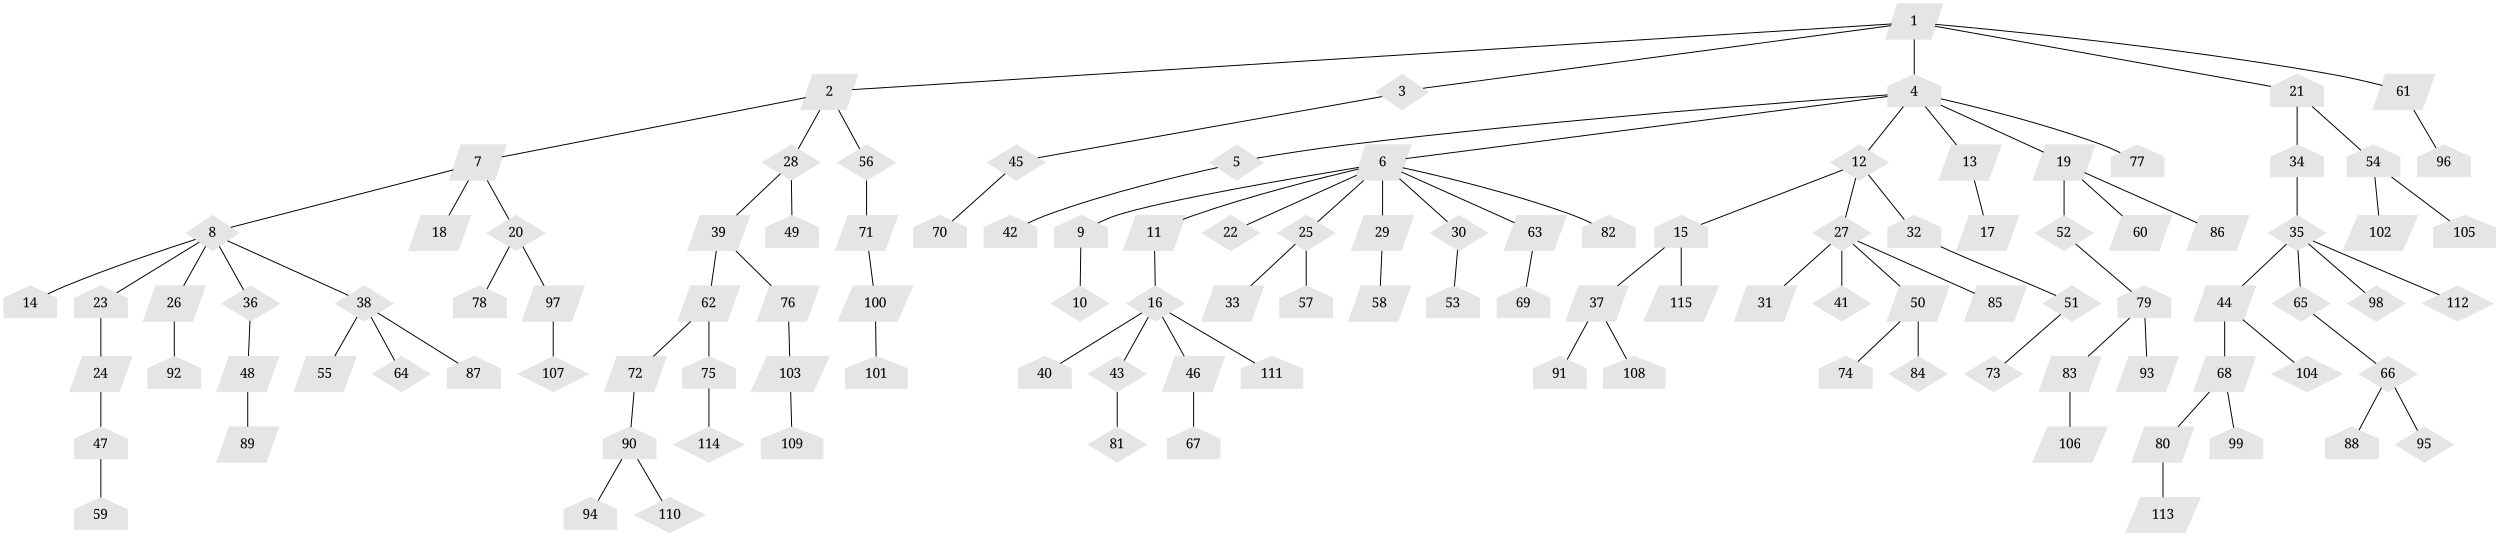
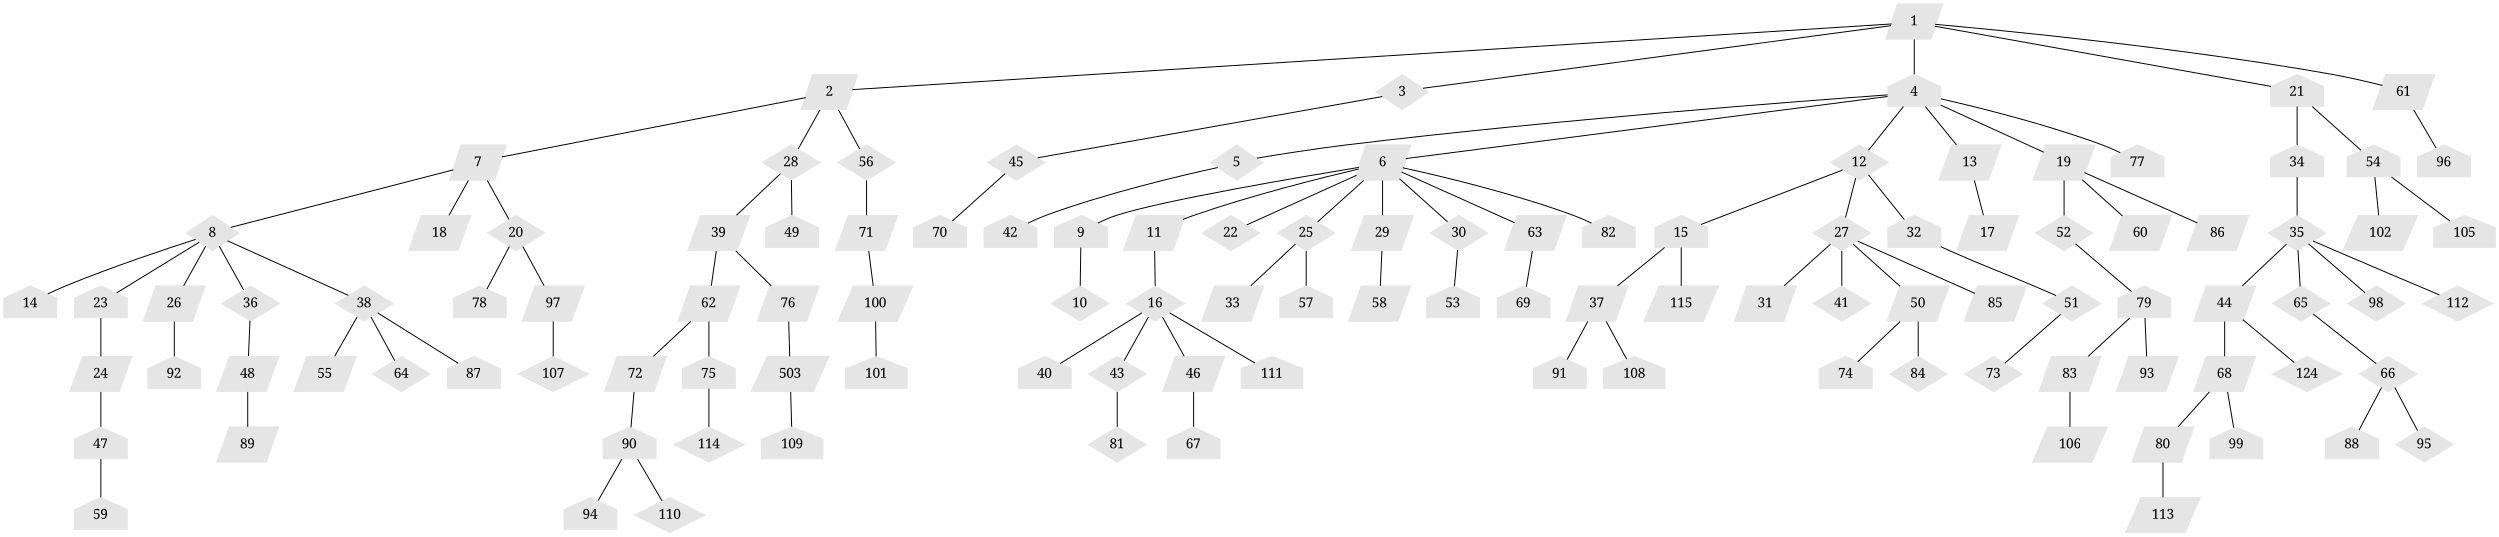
node "103": label "103" -> "503"
node "104": label "104" -> "124"
